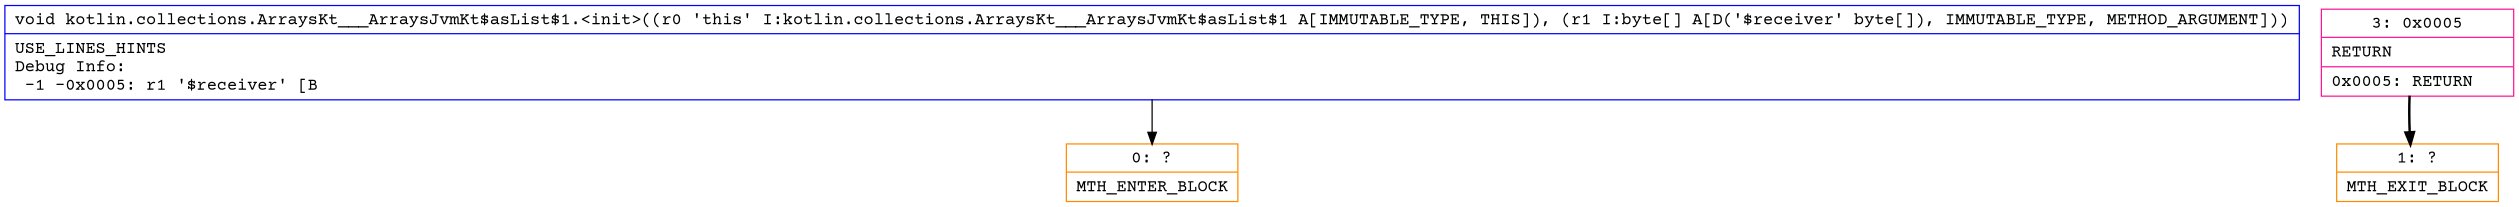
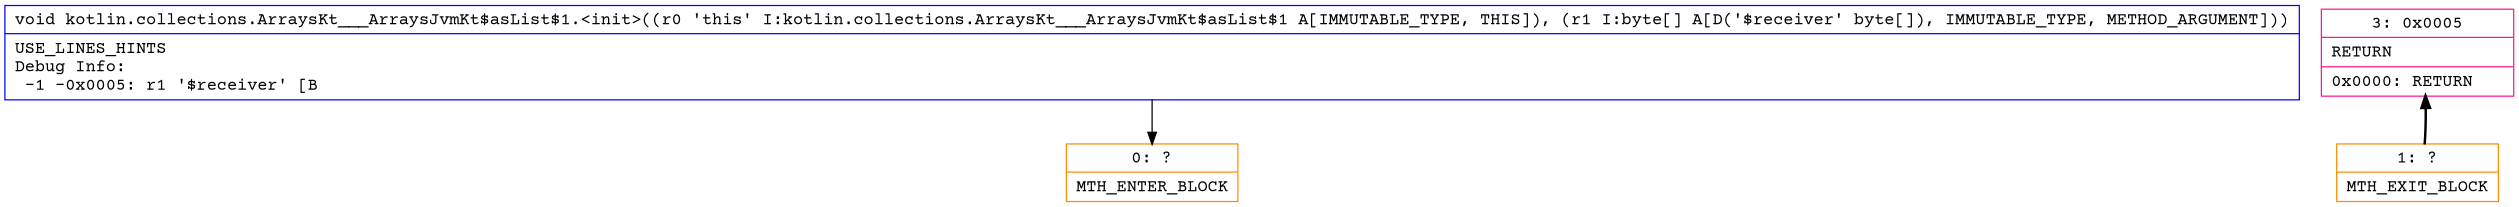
node "3: 0x0005": text "0x0005: RETURN" -> "0x0000: RETURN"
edge "3: 0x0005" -> "1: ?": reversed
